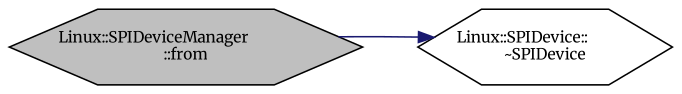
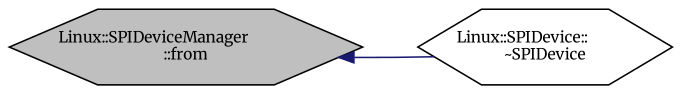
edge "Linux::SPIDeviceManager ::from" -> "Linux::SPIDevice:: ~SPIDevice": reversed
